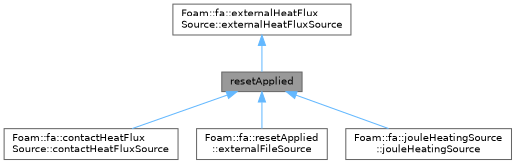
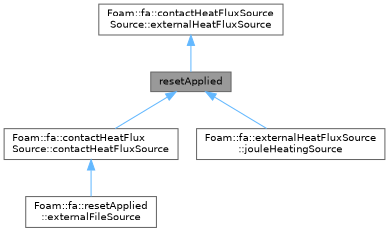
node "Foam::fa::externalHeatFlux Source::externalHeatFluxSource": label "Foam::fa::externalHeatFlux Source::externalHeatFluxSource" -> "Foam::fa::contactHeatFluxSource Source::externalHeatFluxSource"
edge "Foam::fa::resetApplied ::externalFileSource" -> "resetApplied": now "Foam::fa::resetApplied ::externalFileSource" -> "Foam::fa::contactHeatFlux Source::contactHeatFluxSource"
node "Foam::fa::jouleHeatingSource ::jouleHeatingSource": label "Foam::fa::jouleHeatingSource ::jouleHeatingSource" -> "Foam::fa::externalHeatFluxSource ::jouleHeatingSource"
